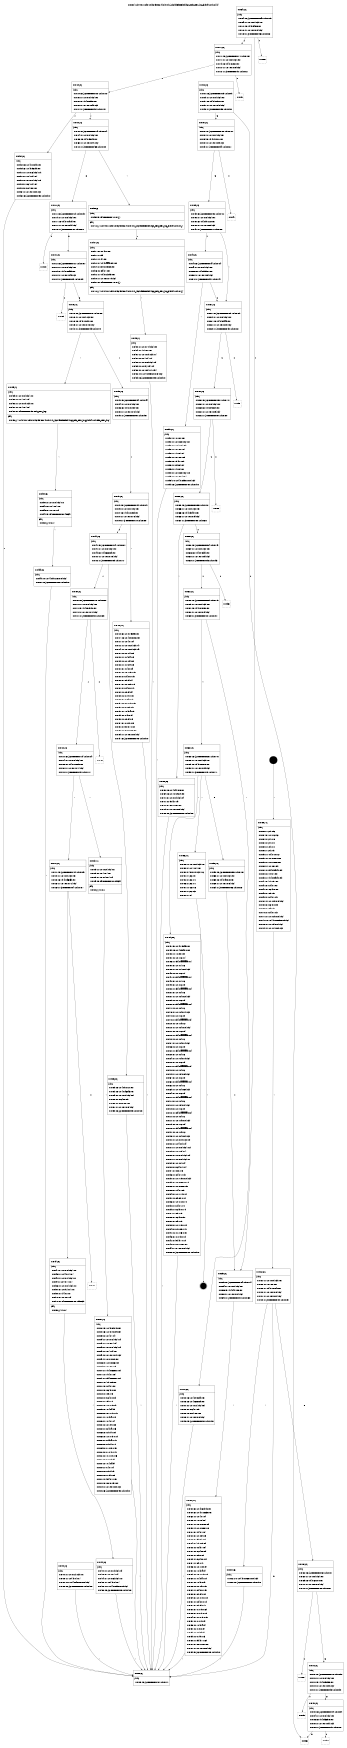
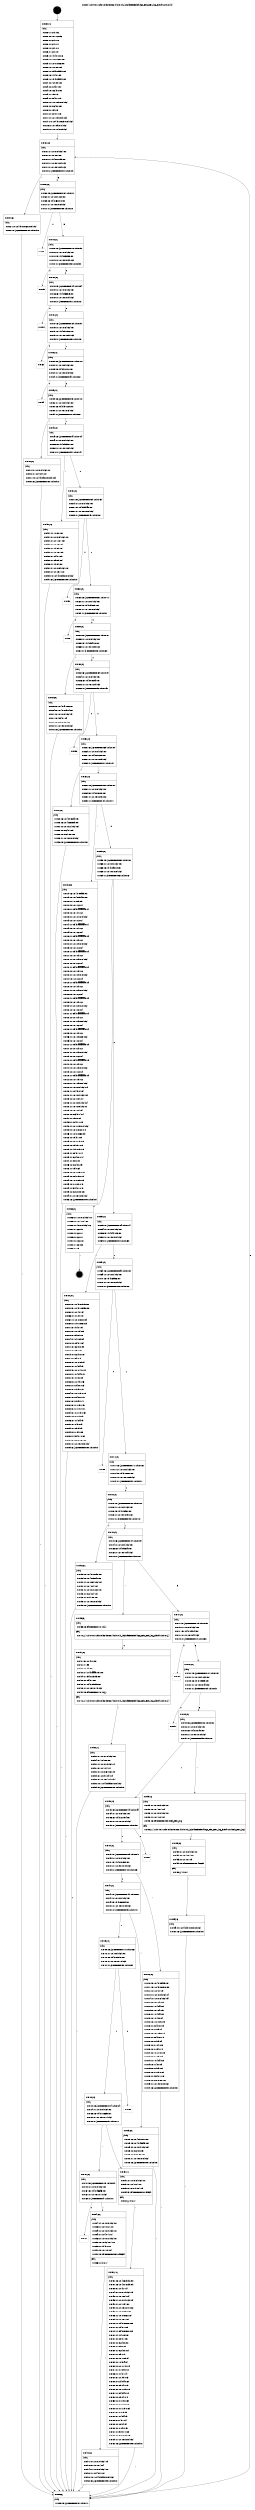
node "0x401d46": removed
edge "0x4014de [28]" -> "0x401516 [28]": now "0x4014de [28]" -> "0x401e19 [28]"
edge "0x4015f6 [28]" -> "0x4015da [28]": reversed
edge "0x4015a2 [28]" -> "0x401e35 [22]": now "0x4015be [28]" -> "0x401e35 [22]"
edge "0x401432 [32]" -> "0x401ee0 [5]": reversed
edge "0x40148a [28]" -> "0x401c53": now "0x40148a [28]" -> "0x4014a6 [28]"
node "0x401ec0": added
